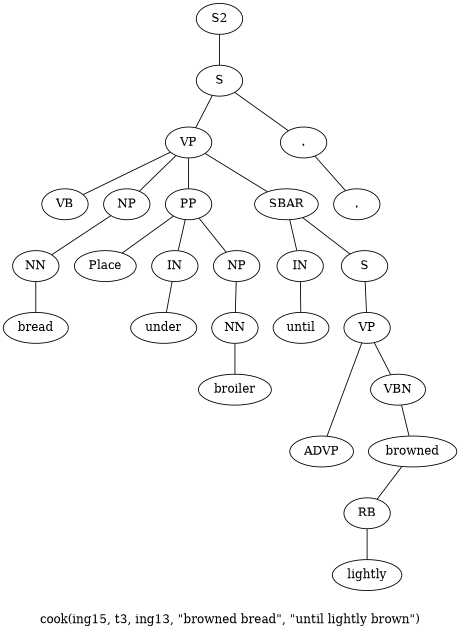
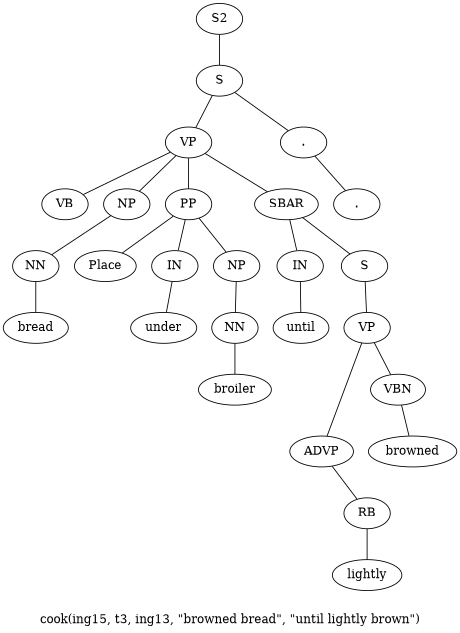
edge "browned" -- "RB": now "ADVP" -- "RB"
